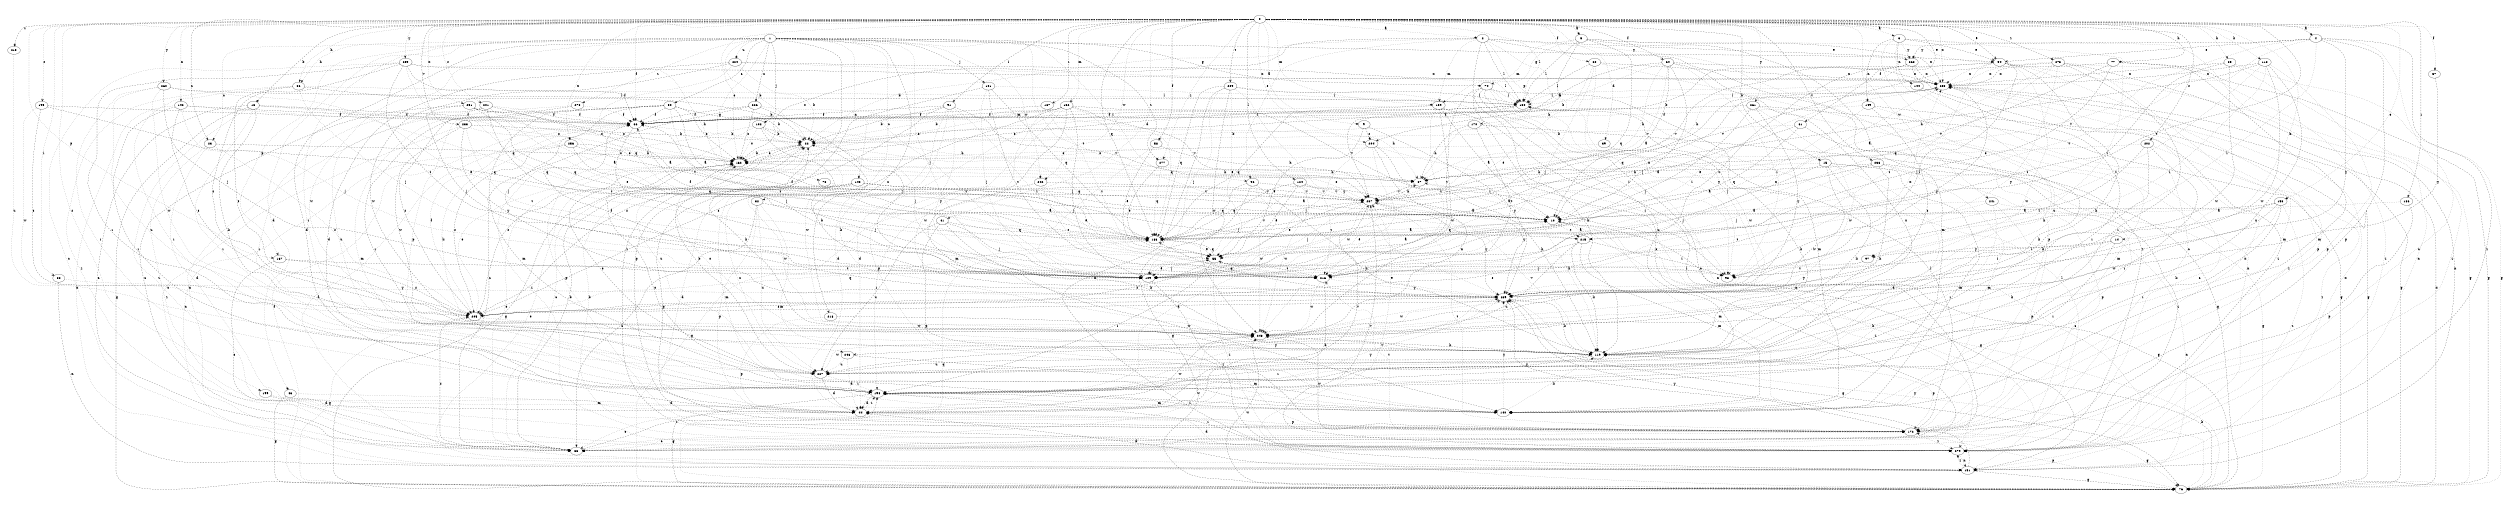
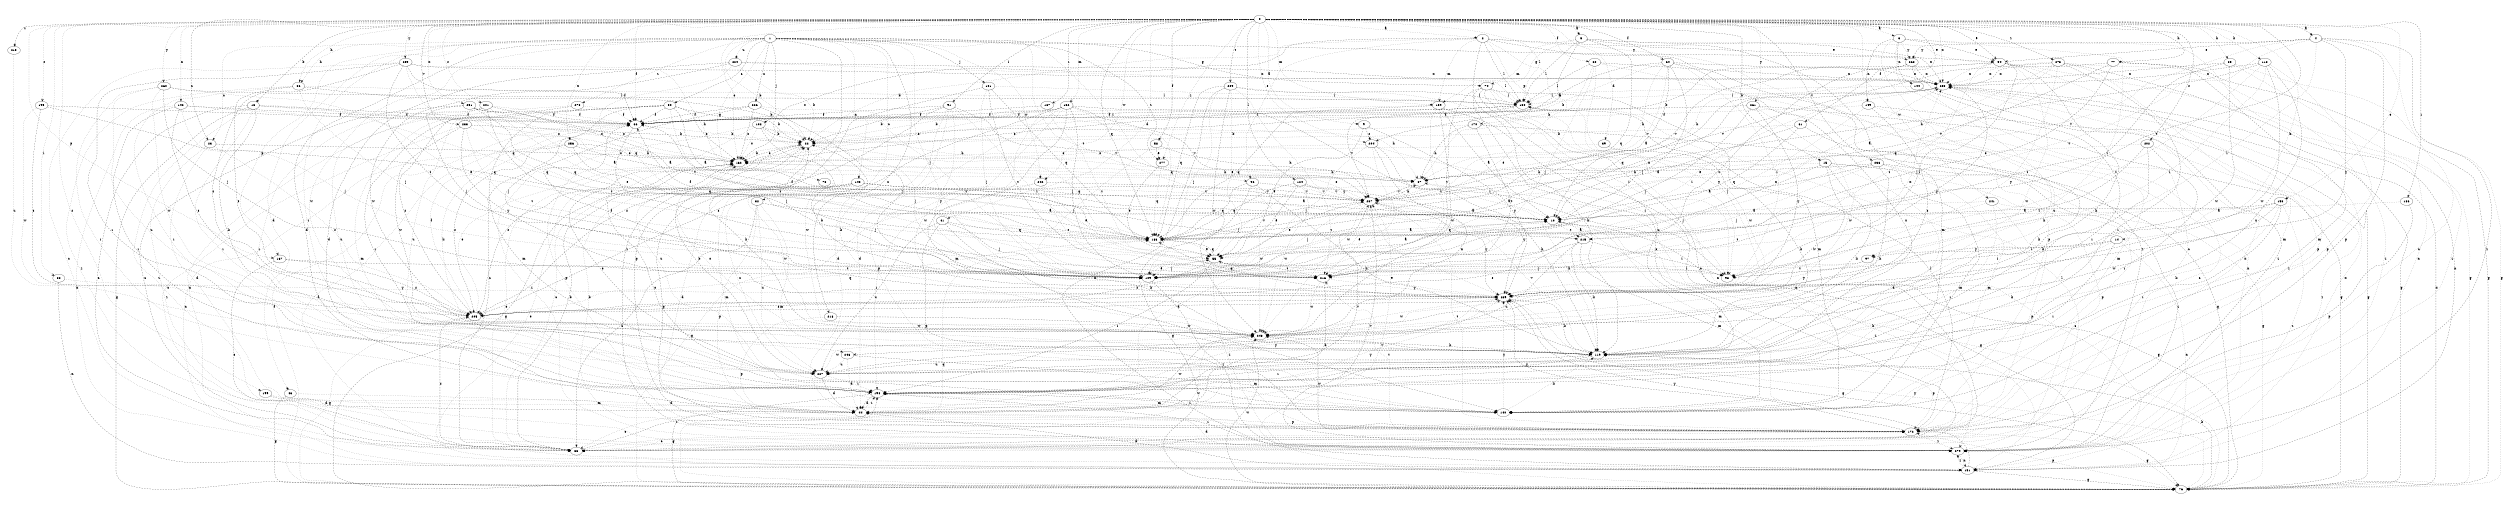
node "57": removed
edge "139" -> "66": label "m" -> "f"
edge "58" -> "55": now "58" -> "277"
edge "30" -> "227": label "p" -> "u"
